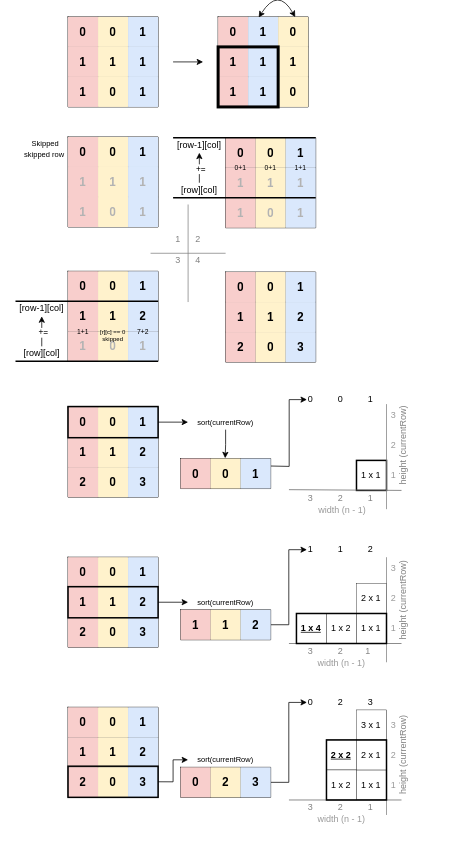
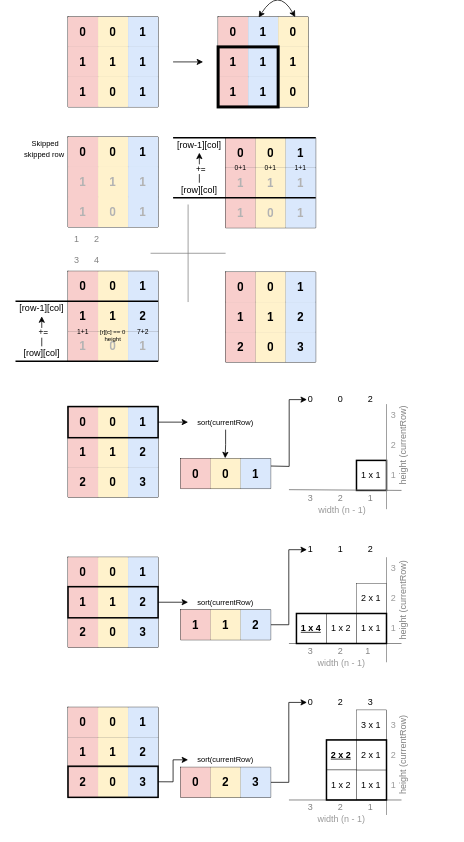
node "1 2 3 4": moved (188, 249) -> (87, 249)
node "skipped": label "skipped" -> "height"
node "0 0 1": label "0 0 1" -> "0 0 2"
